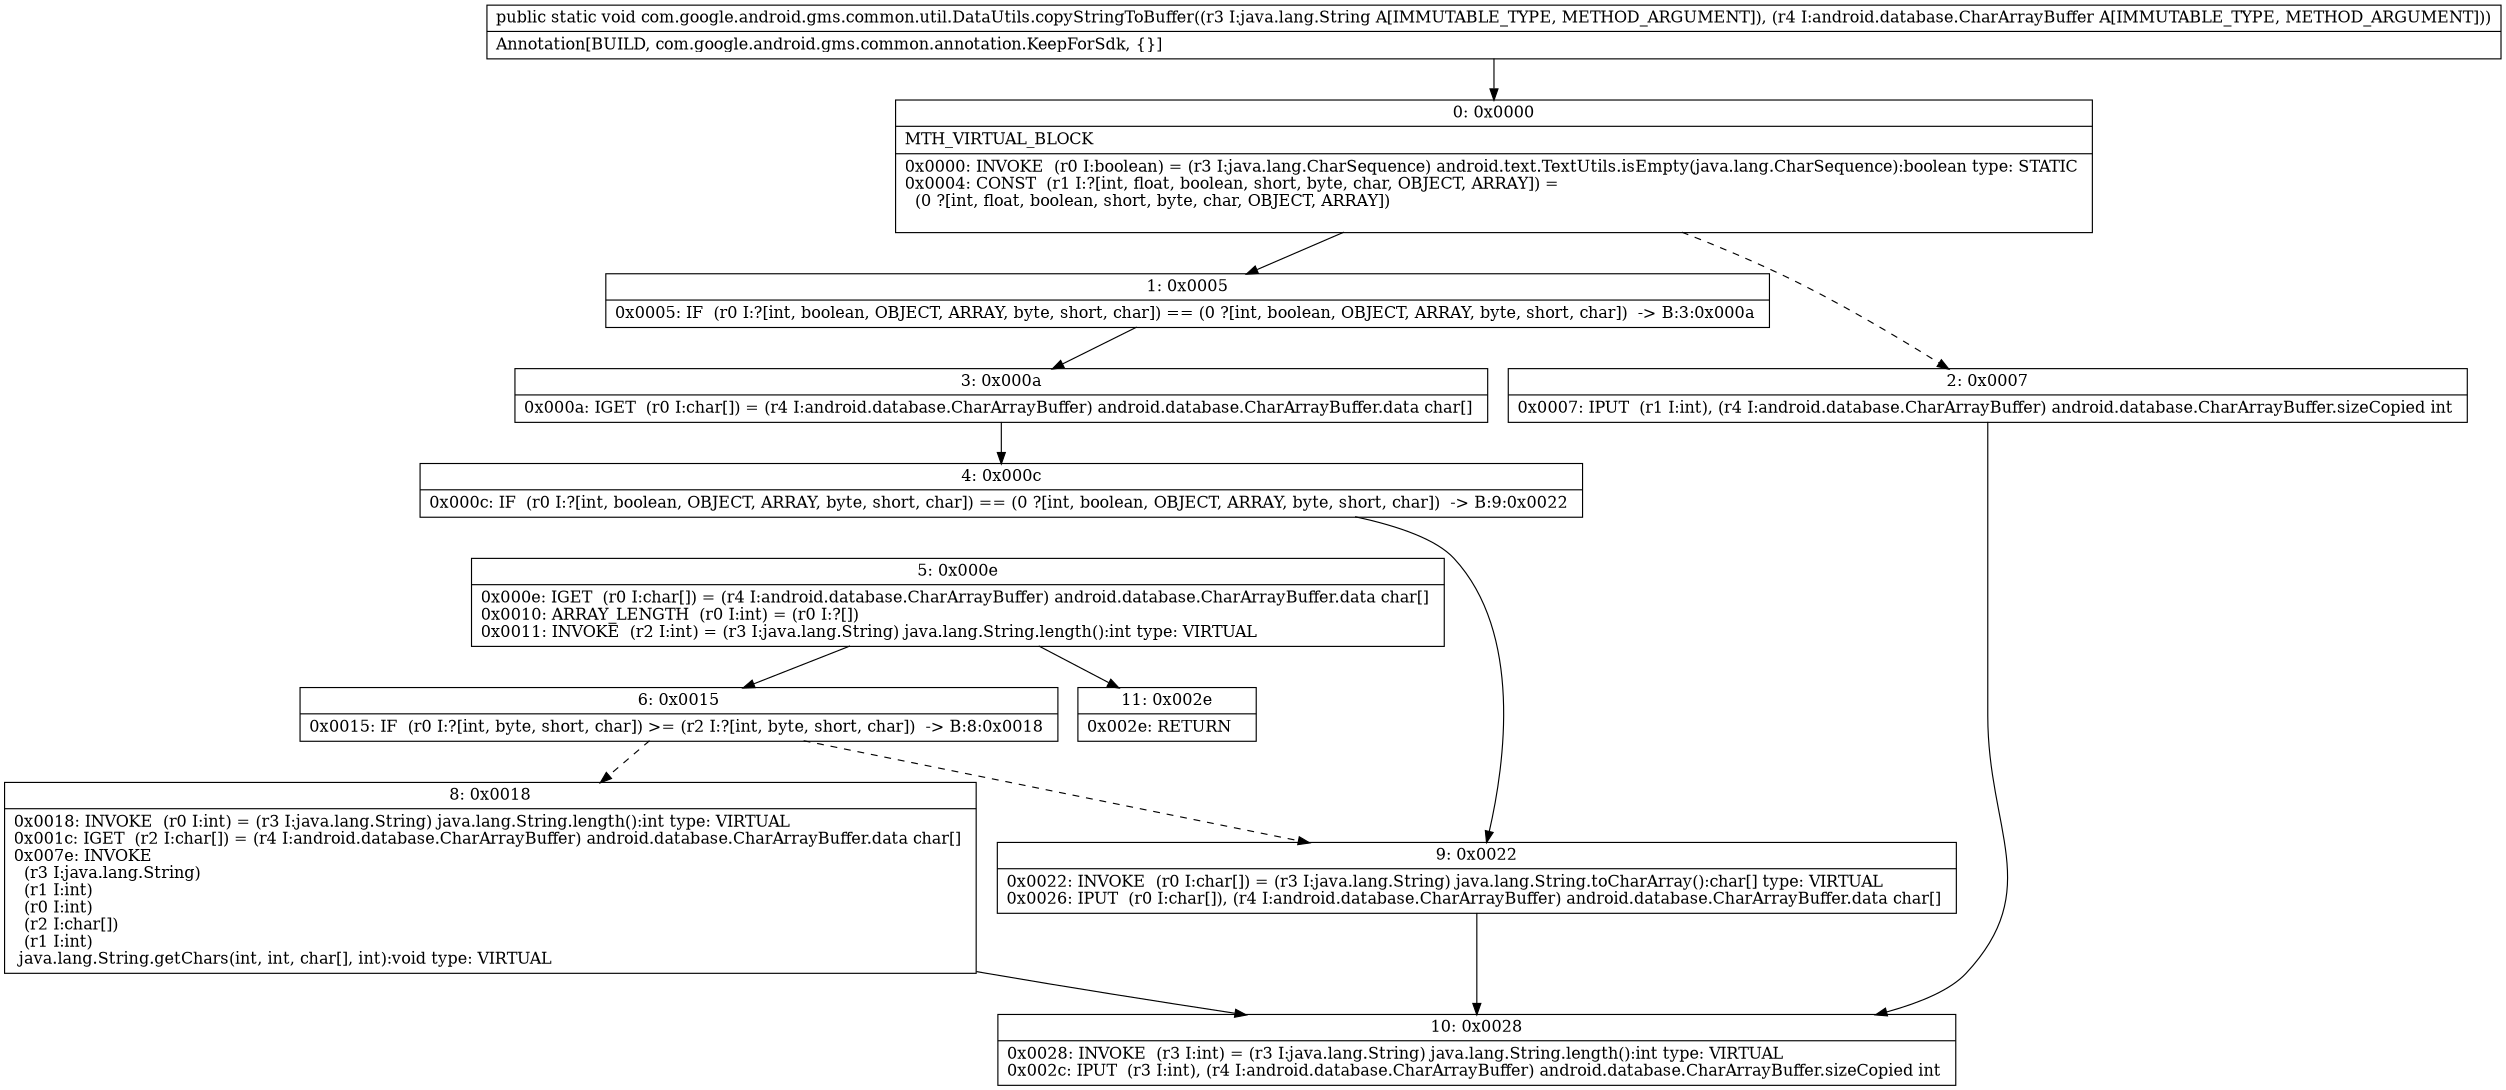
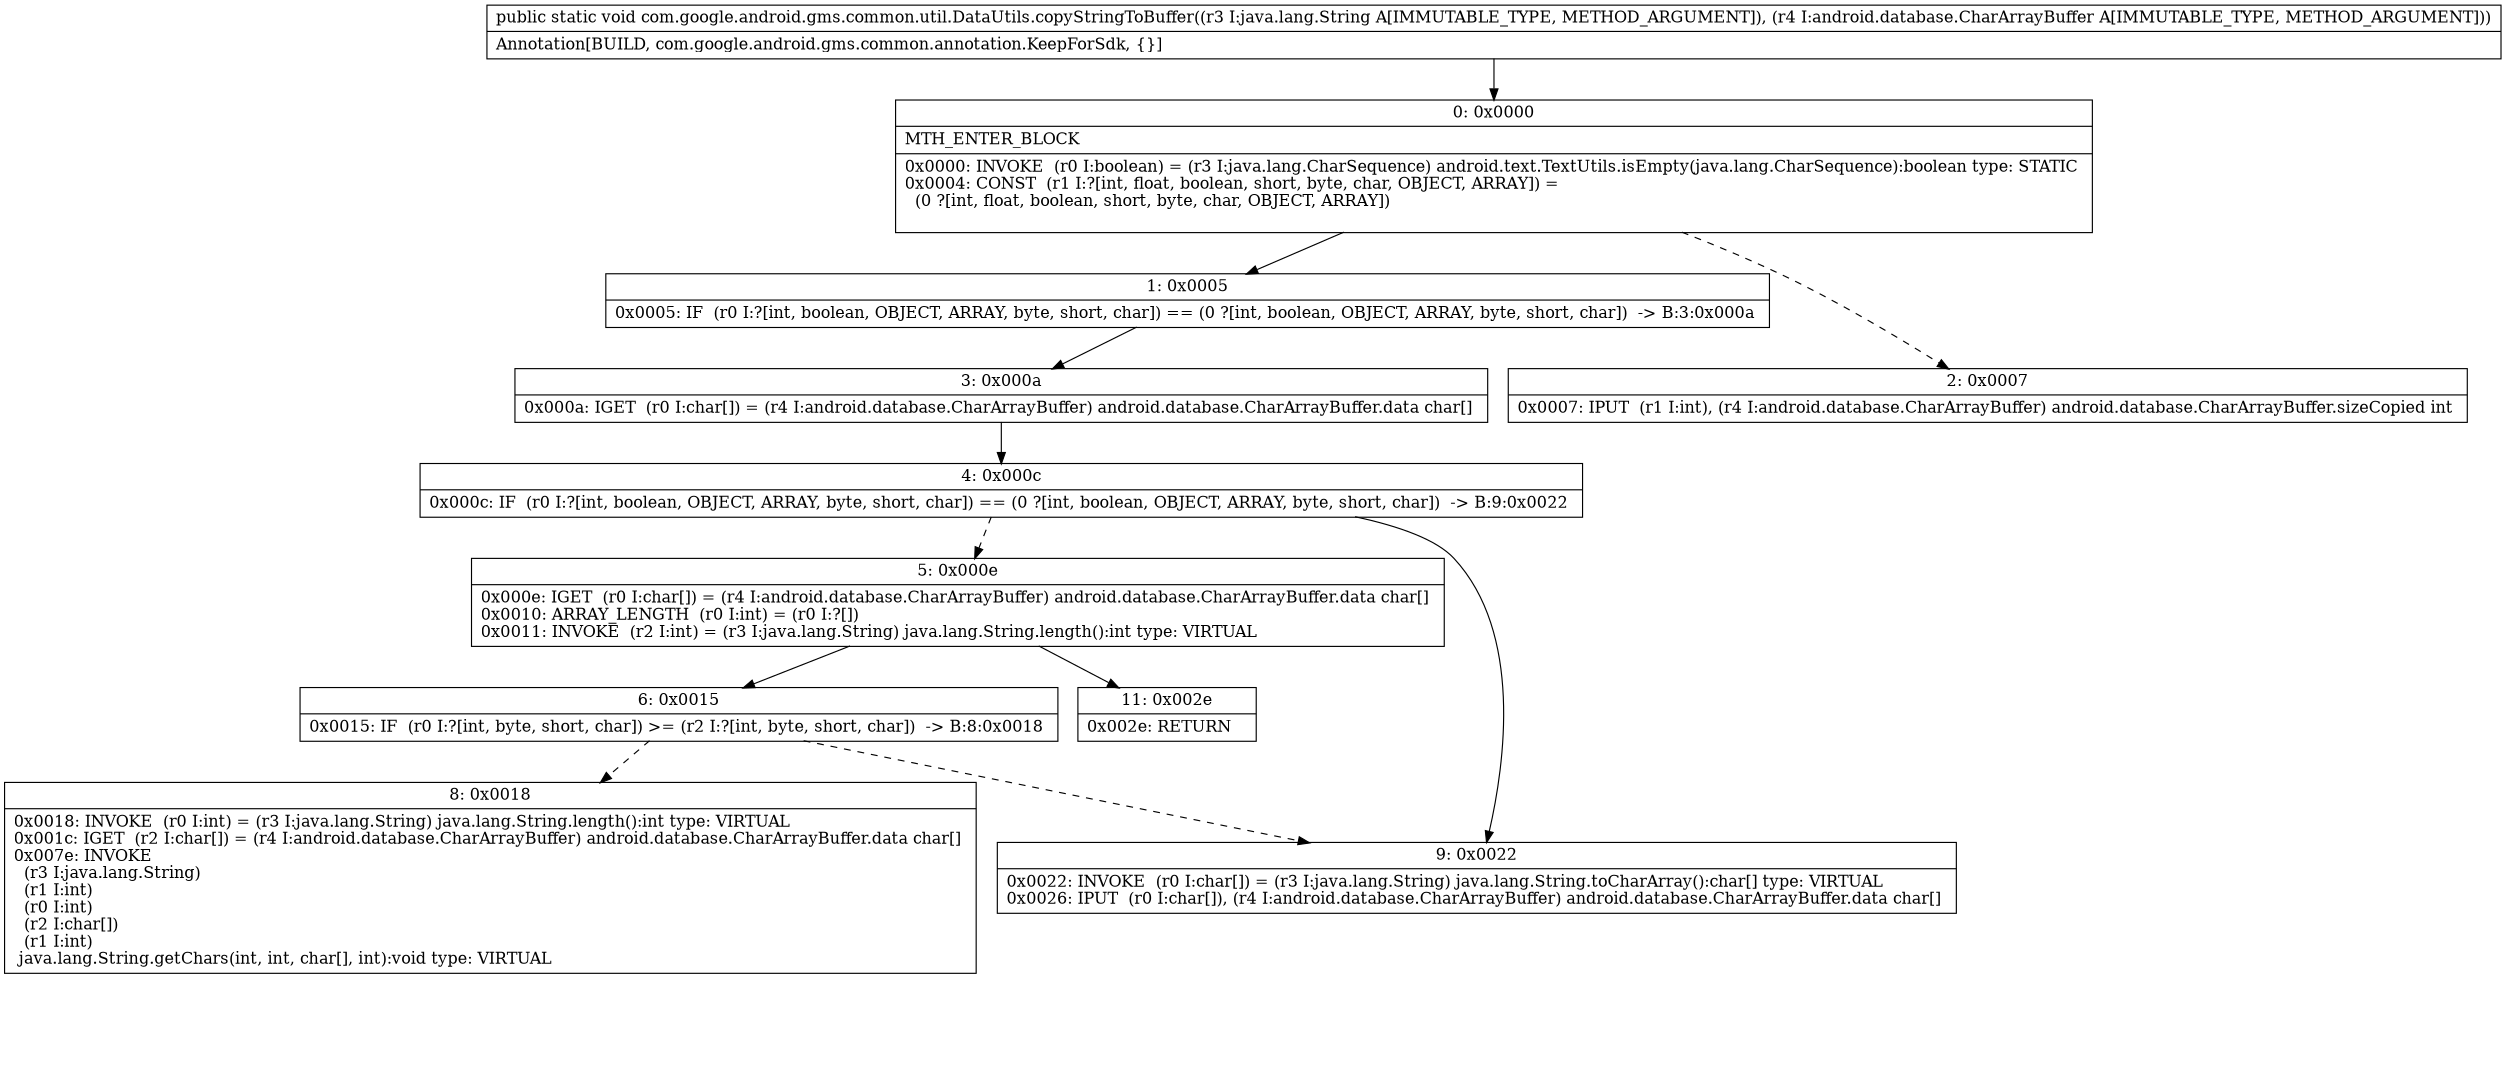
node "0: 0x0000": text "MTH_VIRTUAL_BLOCK" -> "MTH_ENTER_BLOCK"
edge "4: 0x000c" -> "5: 0x000e": added
node "10: 0x0028": removed
